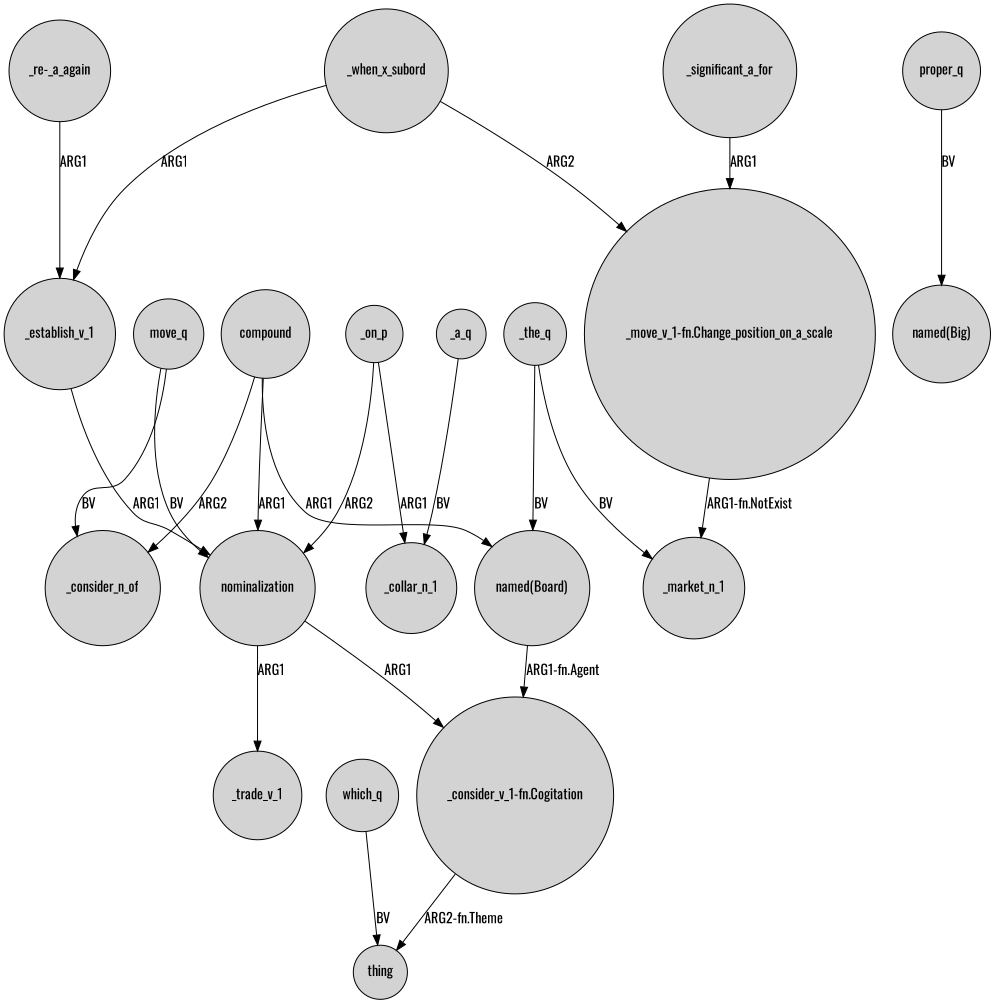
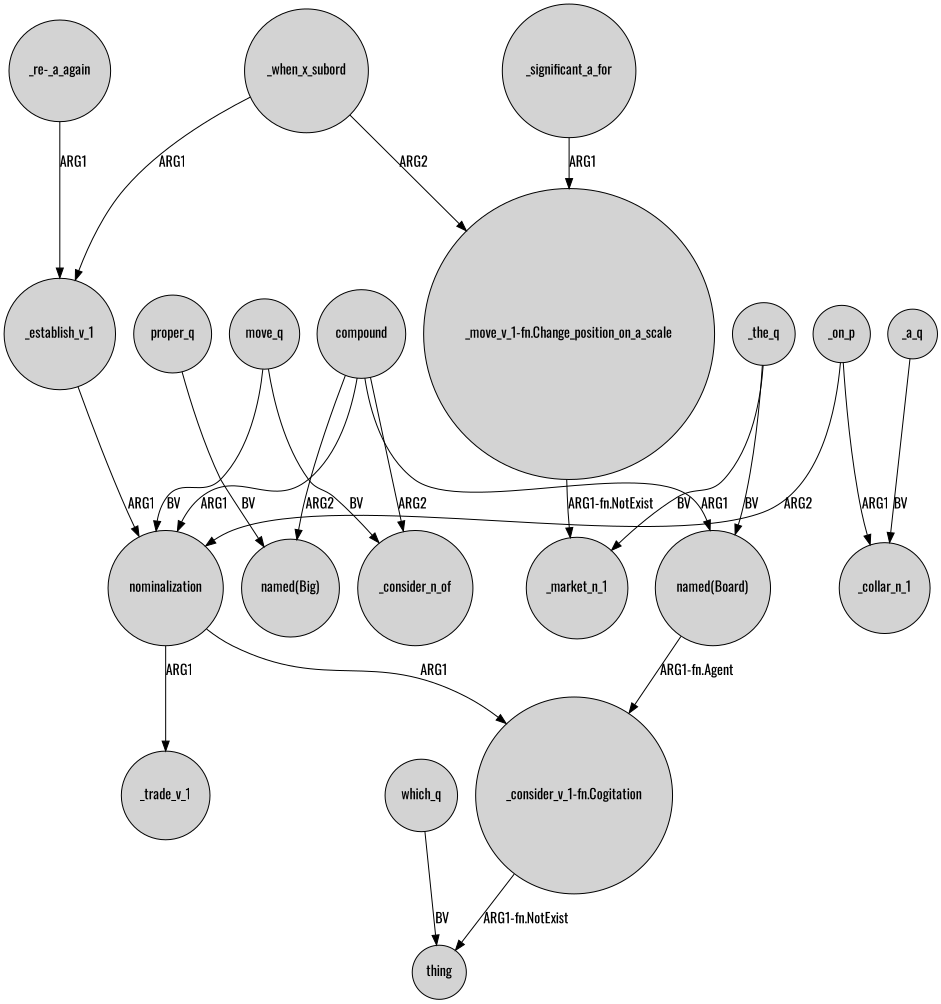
edge "compound" -> "named(Big)": added, label "ARG2"
edge "_consider_v_1-fn.Cogitation" -> "thing": label "ARG2-fn.Theme" -> "ARG1-fn.NotExist"
